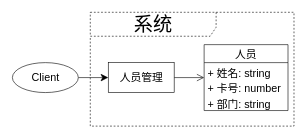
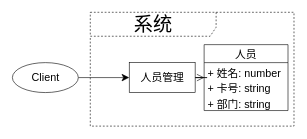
node "+ 姓名: string": label "+ 姓名: string" -> "+ 姓名: number"
node "人员管理": moved (141, 78) -> (162, 78)
node "+ 卡号: number": label "+ 卡号: number" -> "+ 卡号: string"
